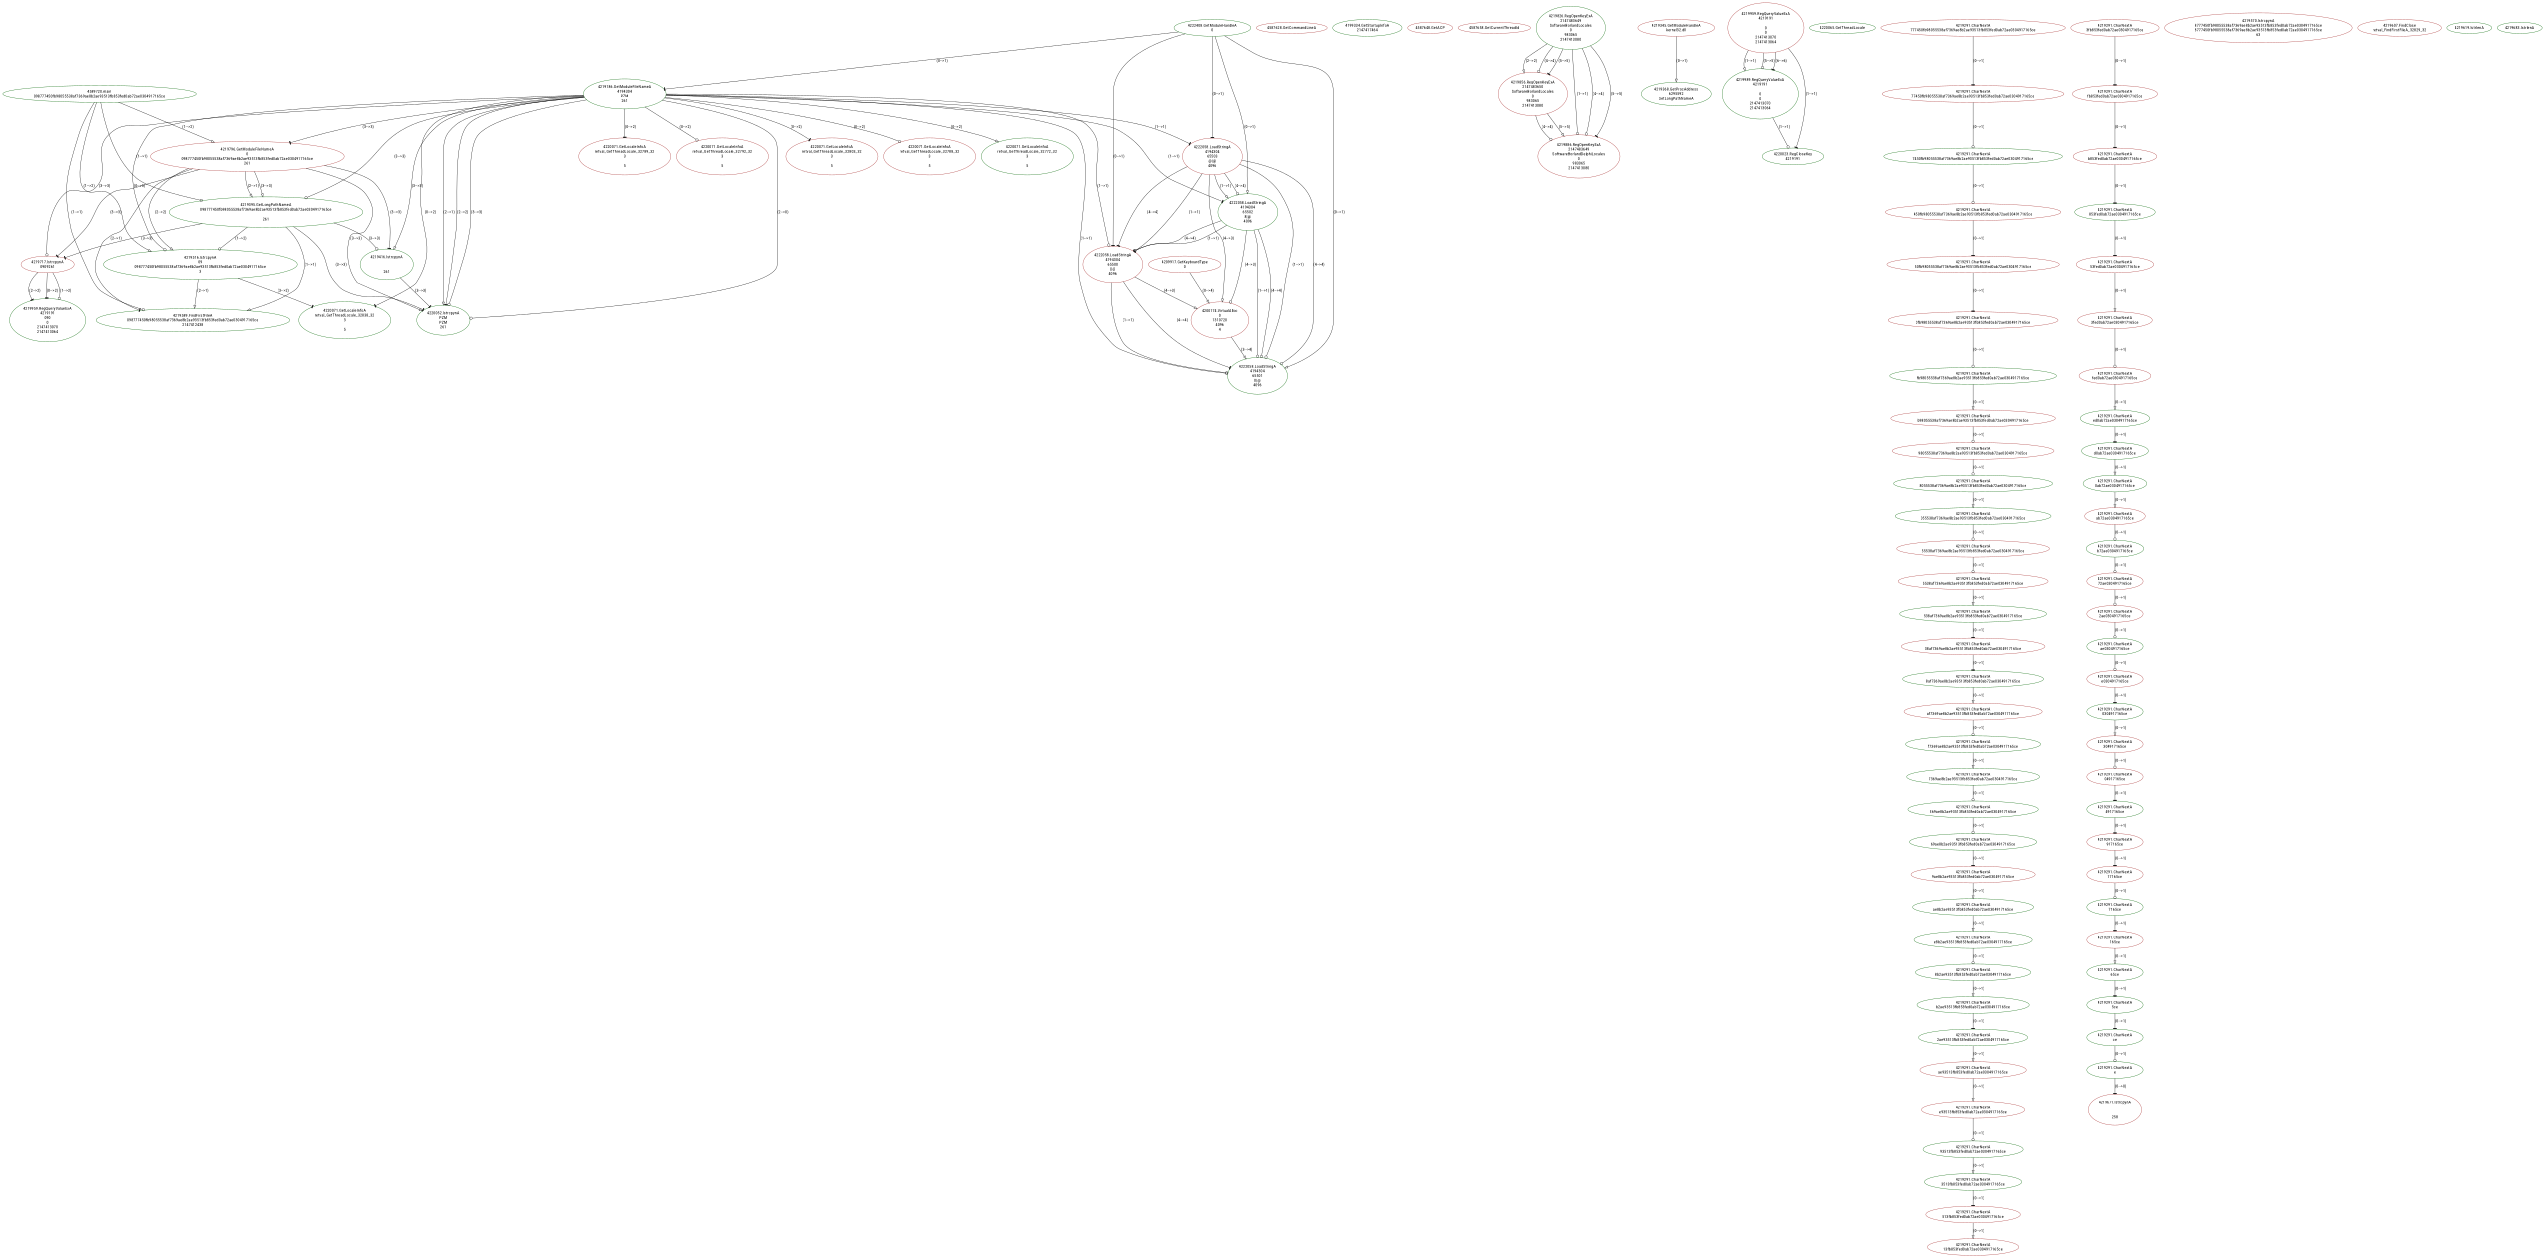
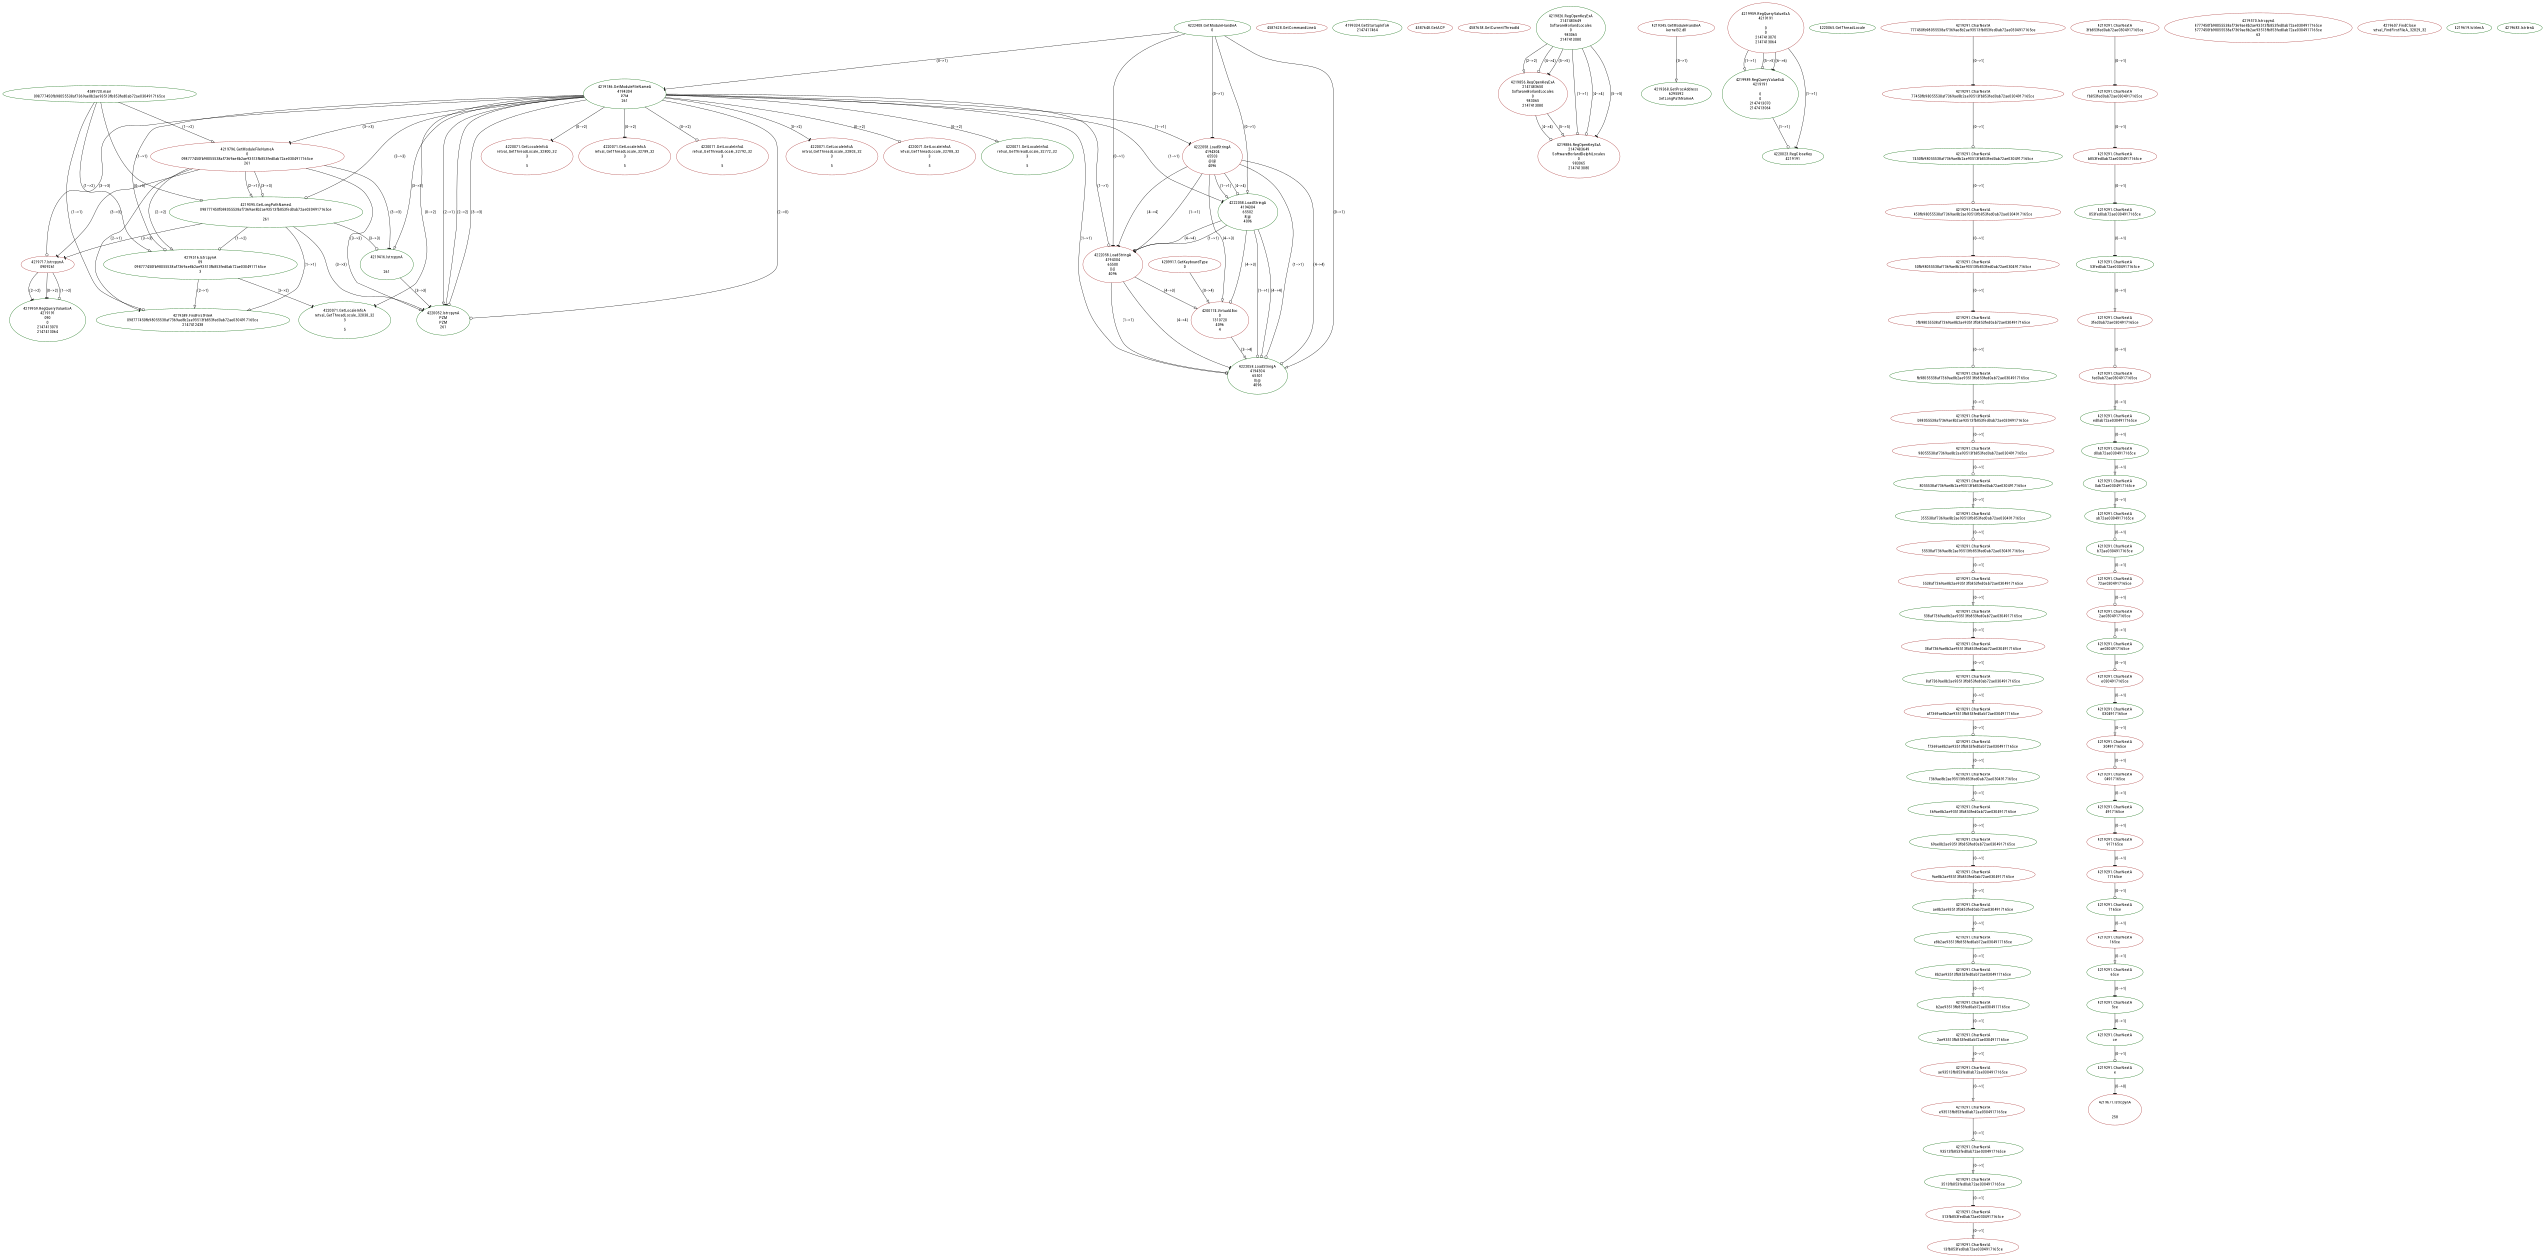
node "4220071.GetLocaleInfoA retval_GetThreadLocale_32800_32 3 5": added
node "4219291.CharNextA 53fed0ab72ae0304917165ce": color brown -> darkgreen
node "4219291.CharNextA ab72ae0304917165ce": color brown -> darkgreen
